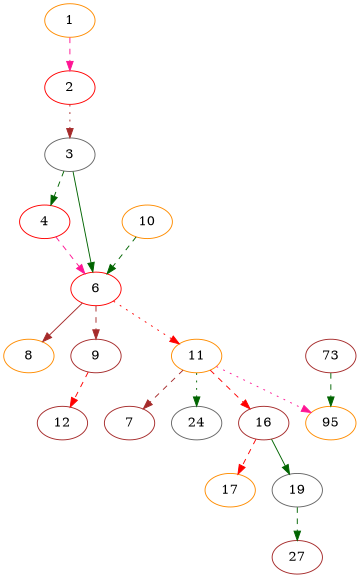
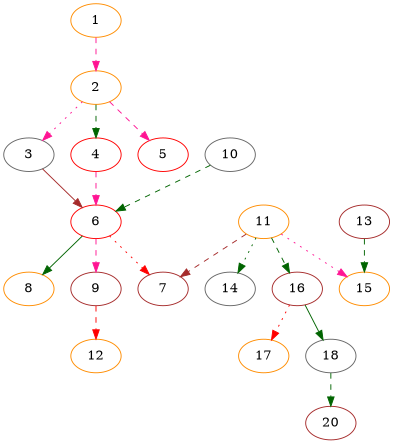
node "2": color red -> darkorange
edge "2" -> "3": color brown -> deeppink
node "5": added
edge "3" -> "4": now "2" -> "4"
edge "3" -> "6": color darkgreen -> brown
node "10": color darkorange -> gray40
edge "6" -> "9": color brown -> deeppink
edge "6" -> "8": color brown -> darkgreen
edge "6" -> "11": now "6" -> "7"
node "73": label "73" -> "13"
edge "11" -> "16": color red -> darkgreen
node "12": color brown -> darkorange
node "24": label "24" -> "14"
node "95": label "95" -> "15"
edge "16" -> "17": style dashed -> dotted
node "19": label "19" -> "18"
node "27": label "27" -> "20"
